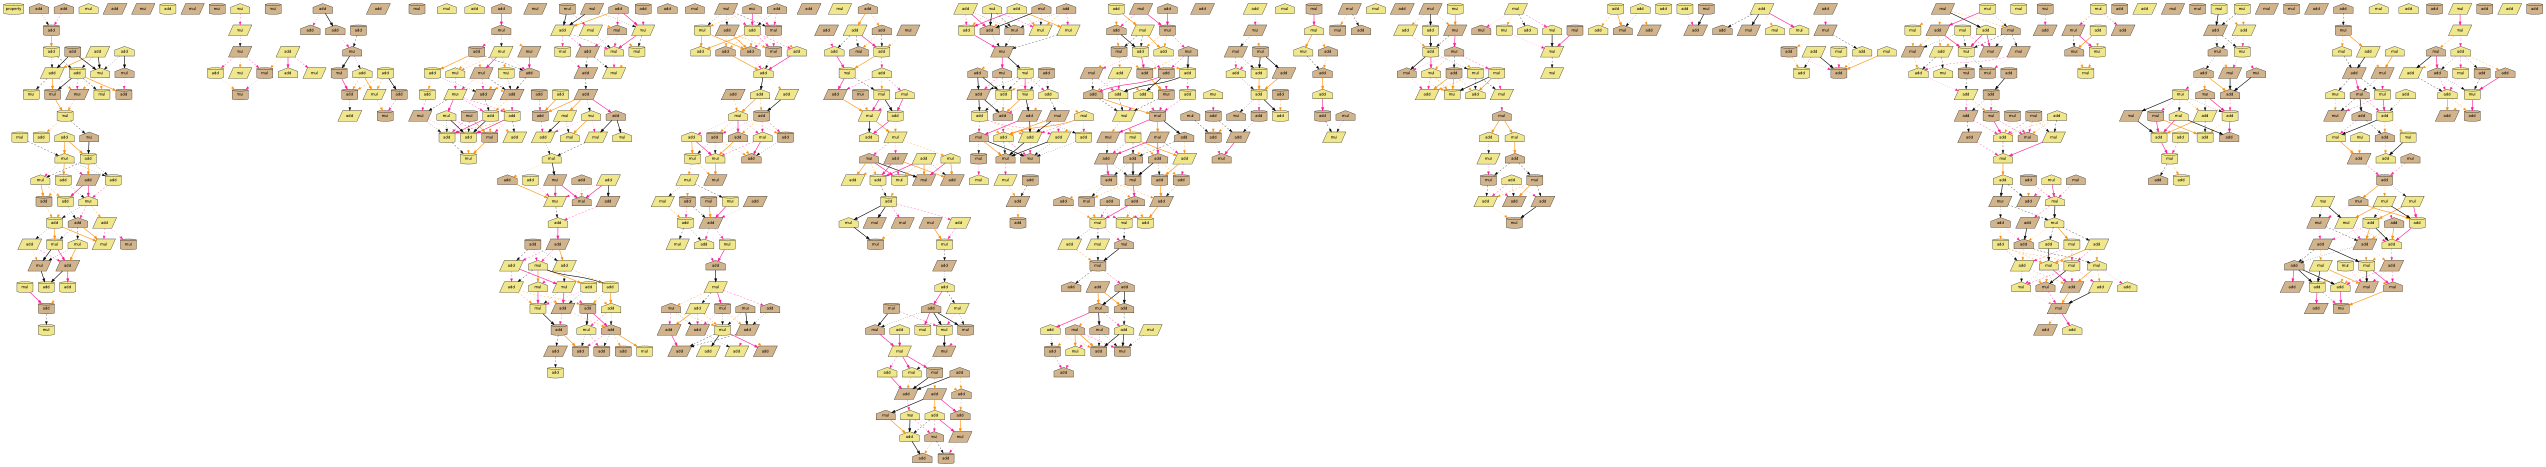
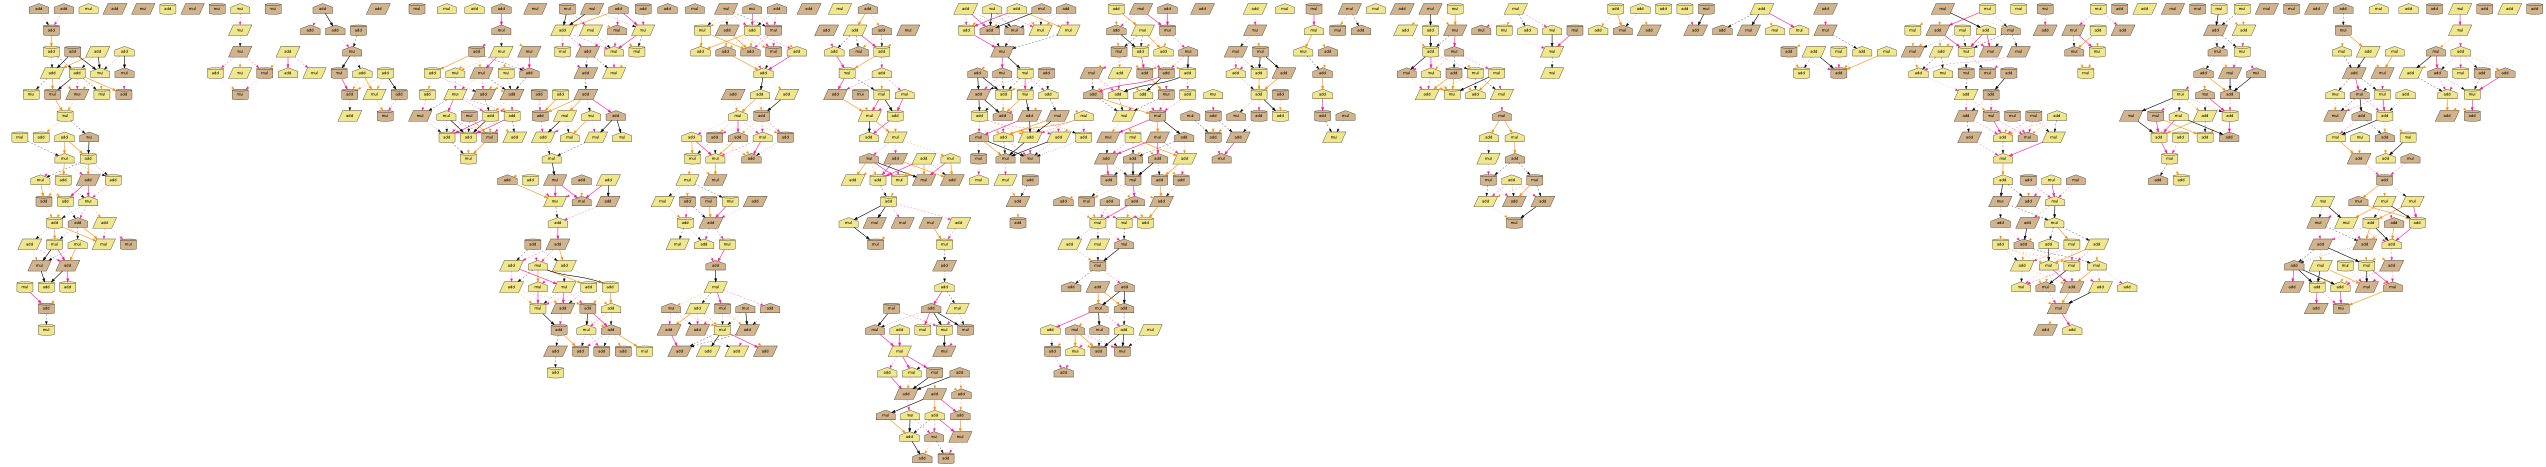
node "property": removed
